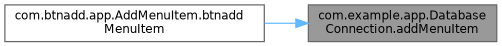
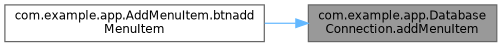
node "com.btnadd.app.AddMenuItem.btnadd MenuItem": label "com.btnadd.app.AddMenuItem.btnadd MenuItem" -> "com.example.app.AddMenuItem.btnadd MenuItem"
